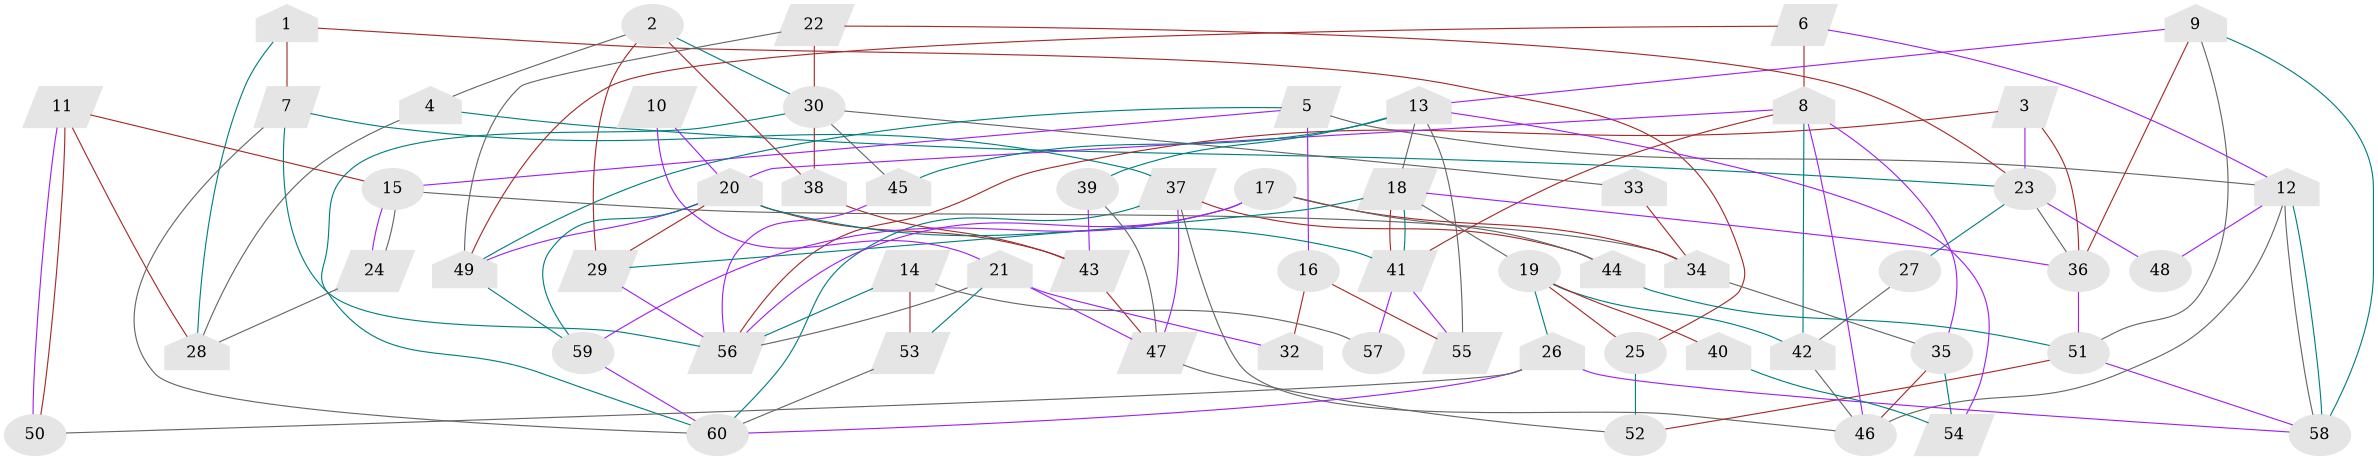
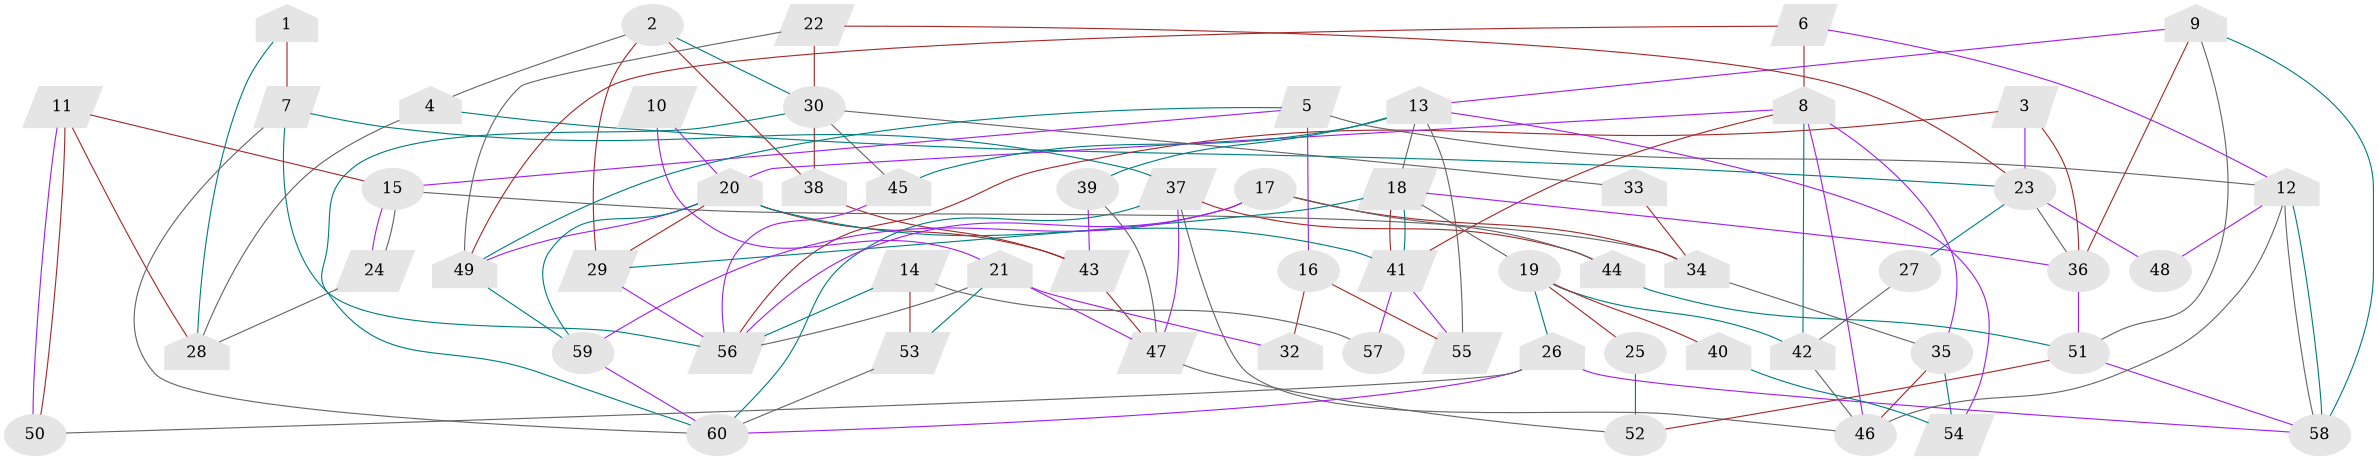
edge "1" -- "25": removed
